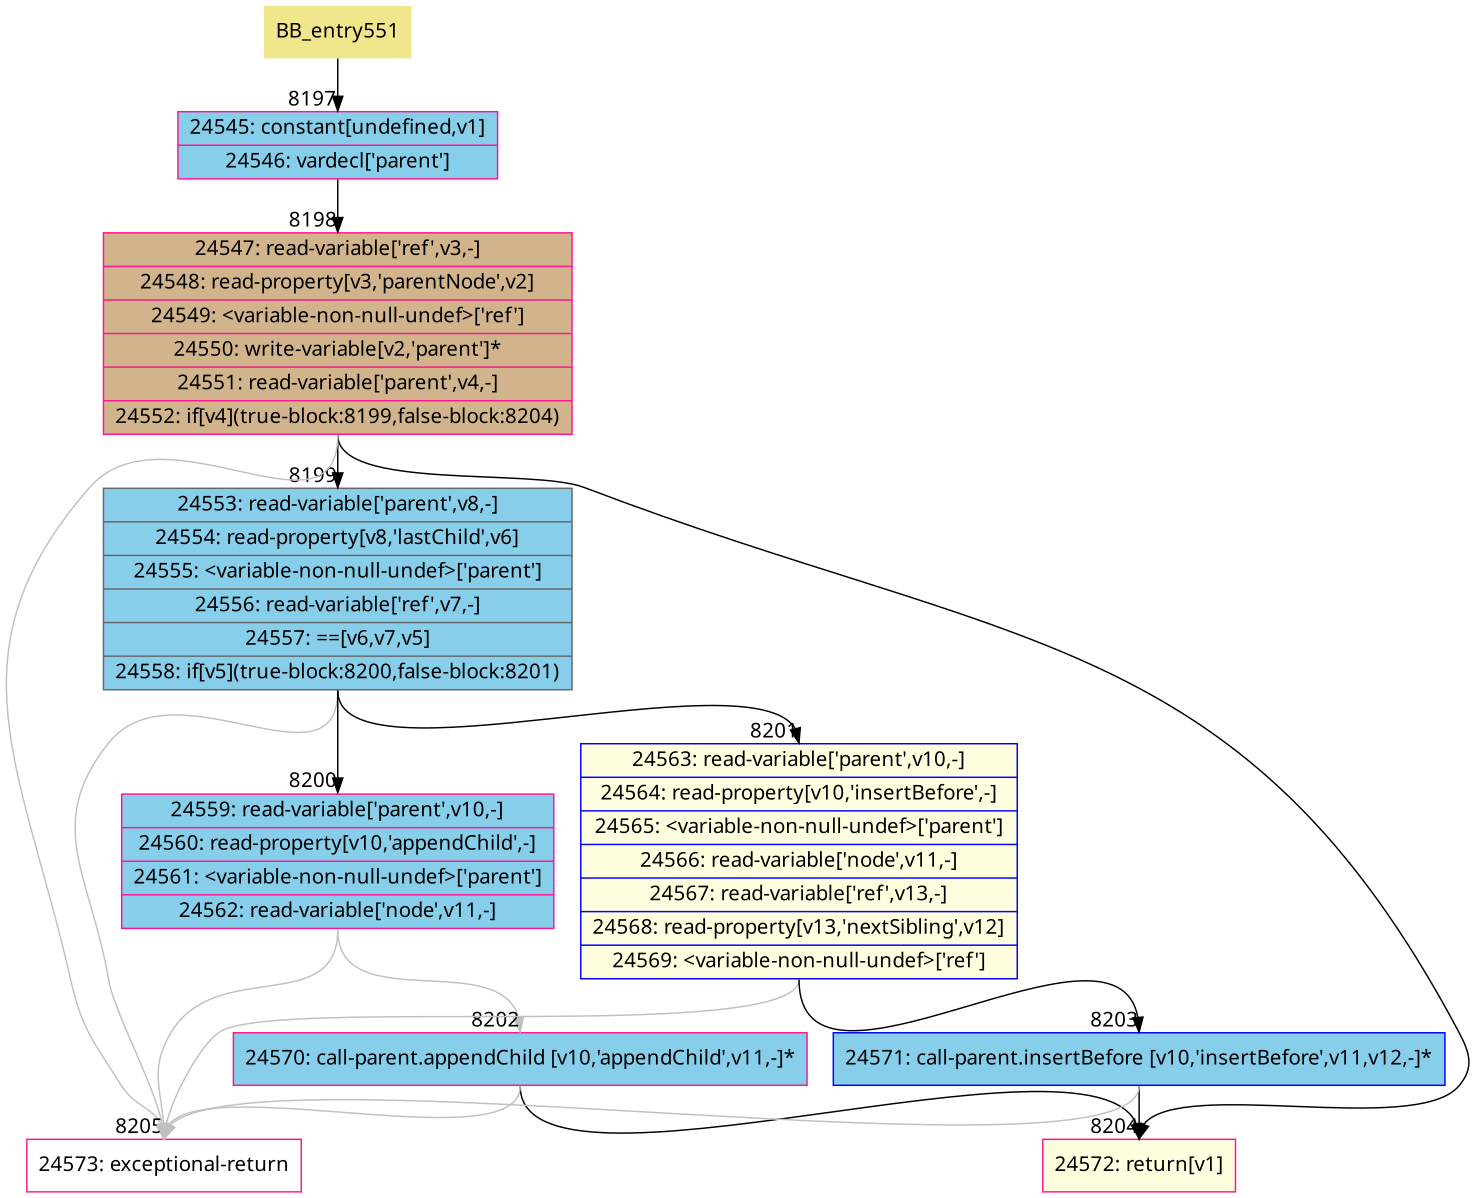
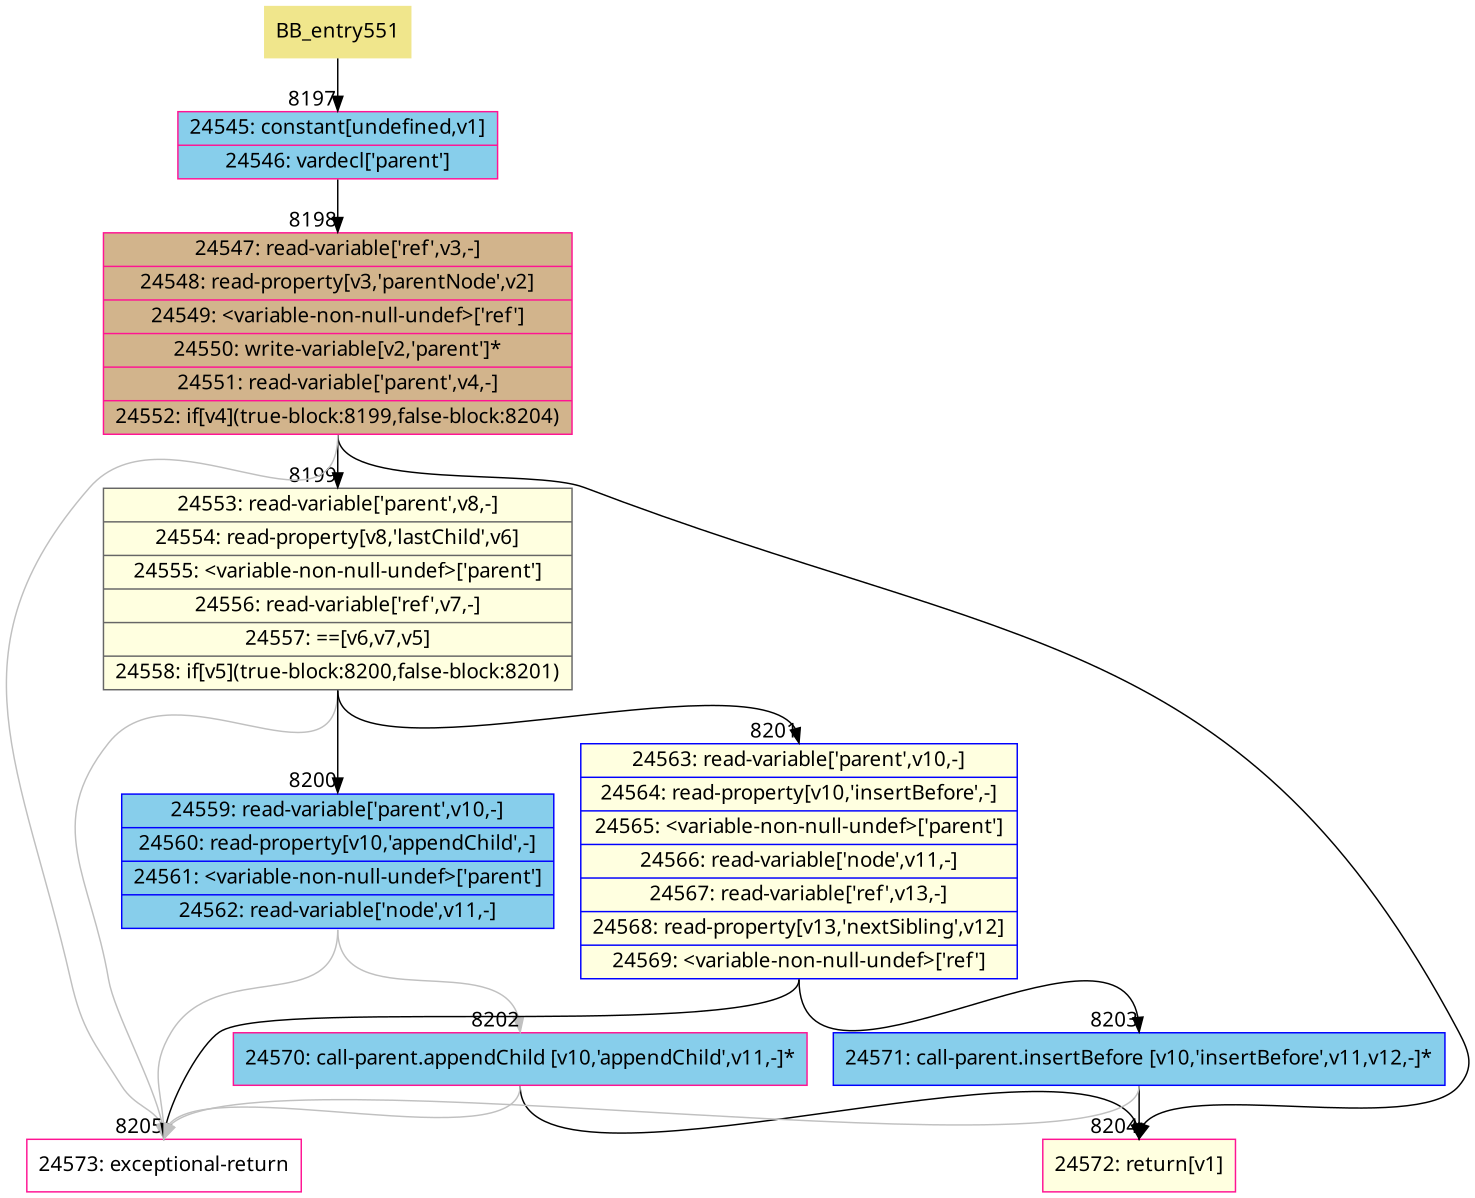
node "24553: read-variable['parent',v8,-]": fillcolor skyblue -> lightyellow
node "24559: read-variable['parent',v10,-]": color deeppink -> blue
edge "24563: read-variable['parent',v10,-]" -> "24573: exceptional-return": color gray -> black
